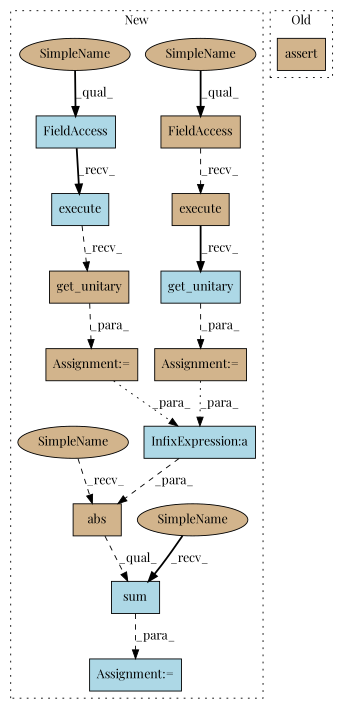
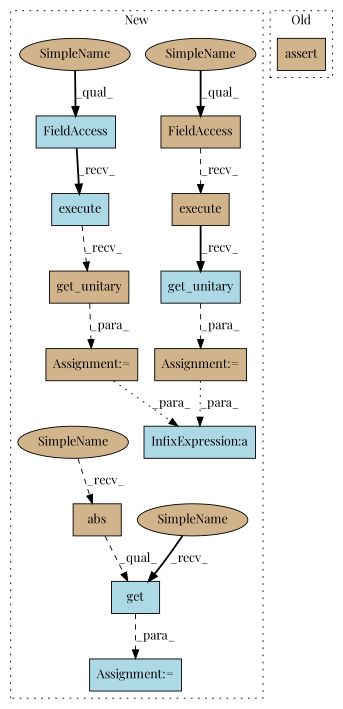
edge "InfixExpression:a" -> "abs": removed, label "_para_"
node "sum": label "sum" -> "get"
